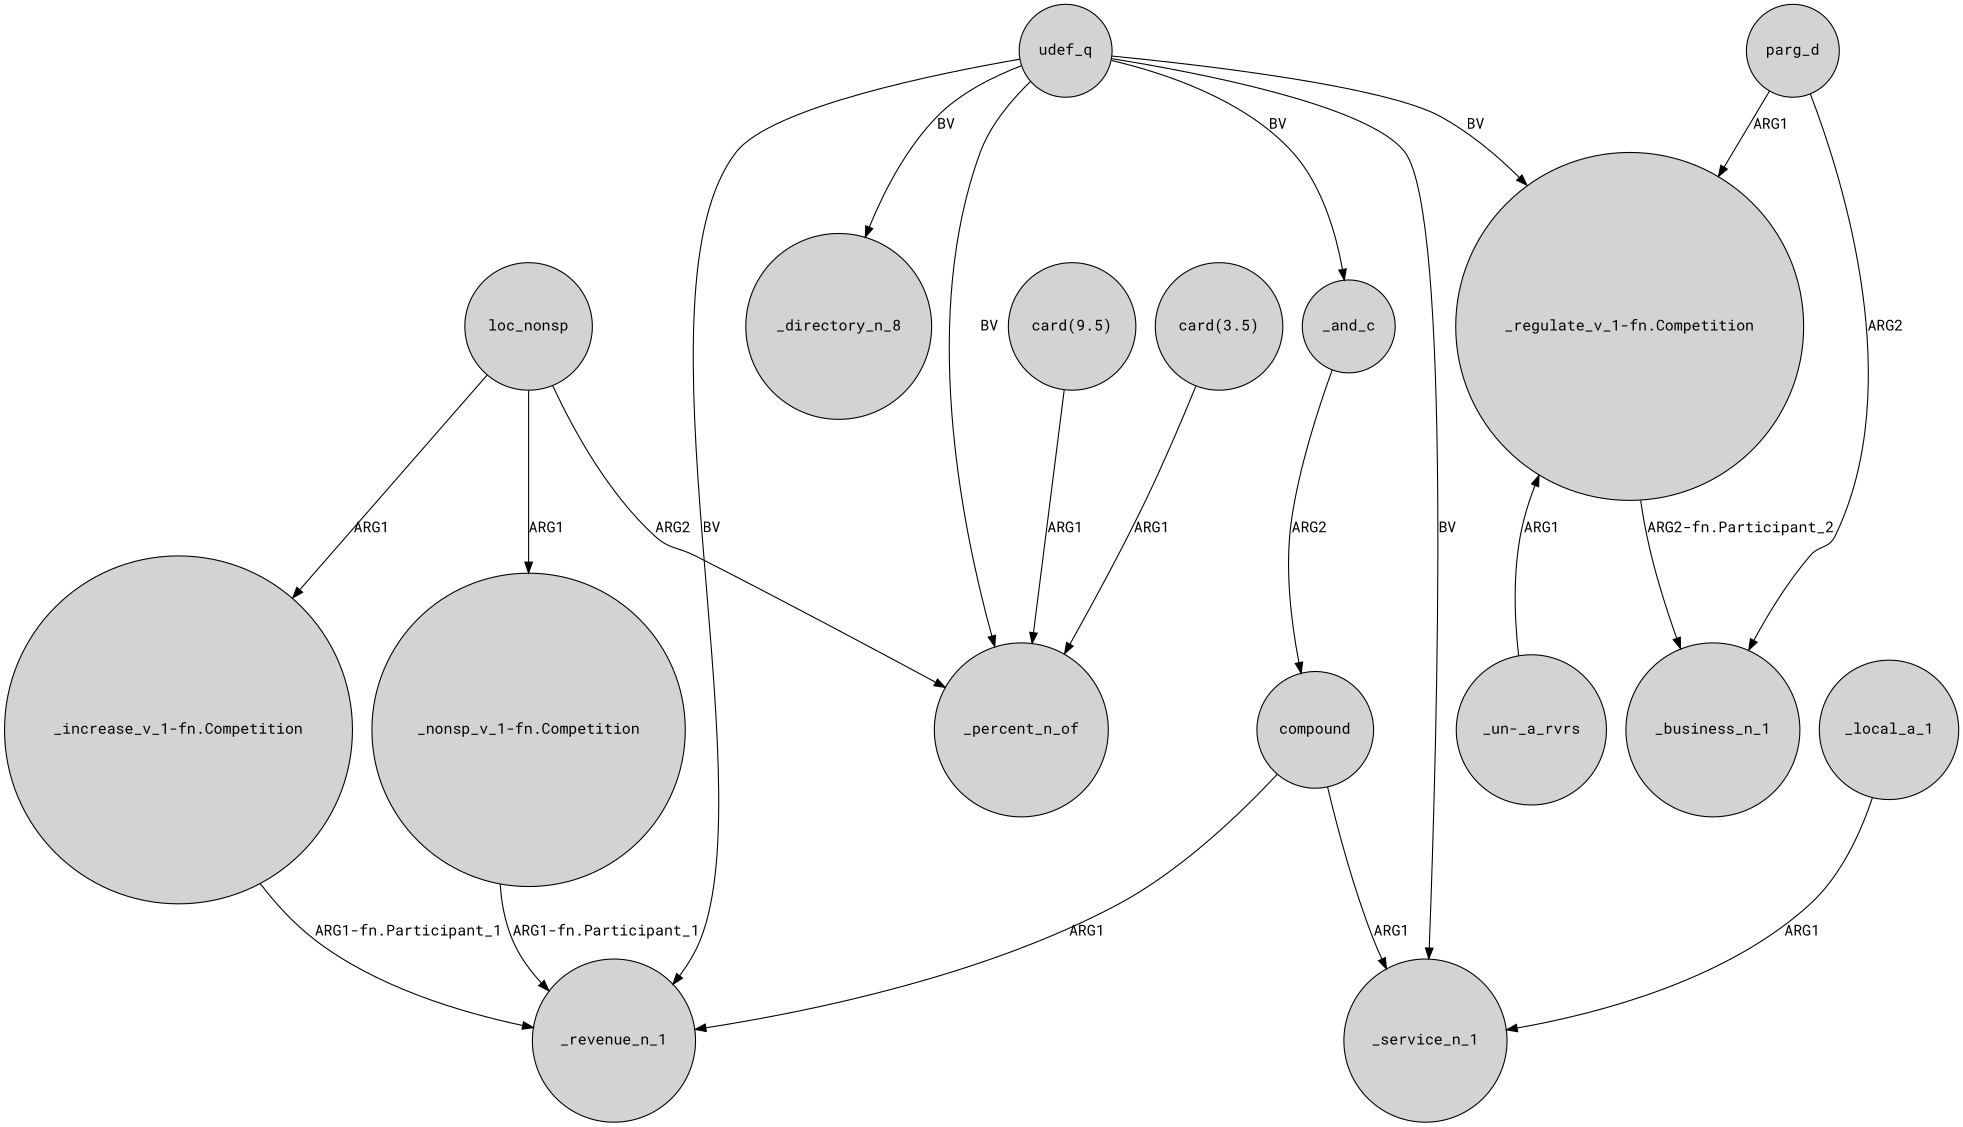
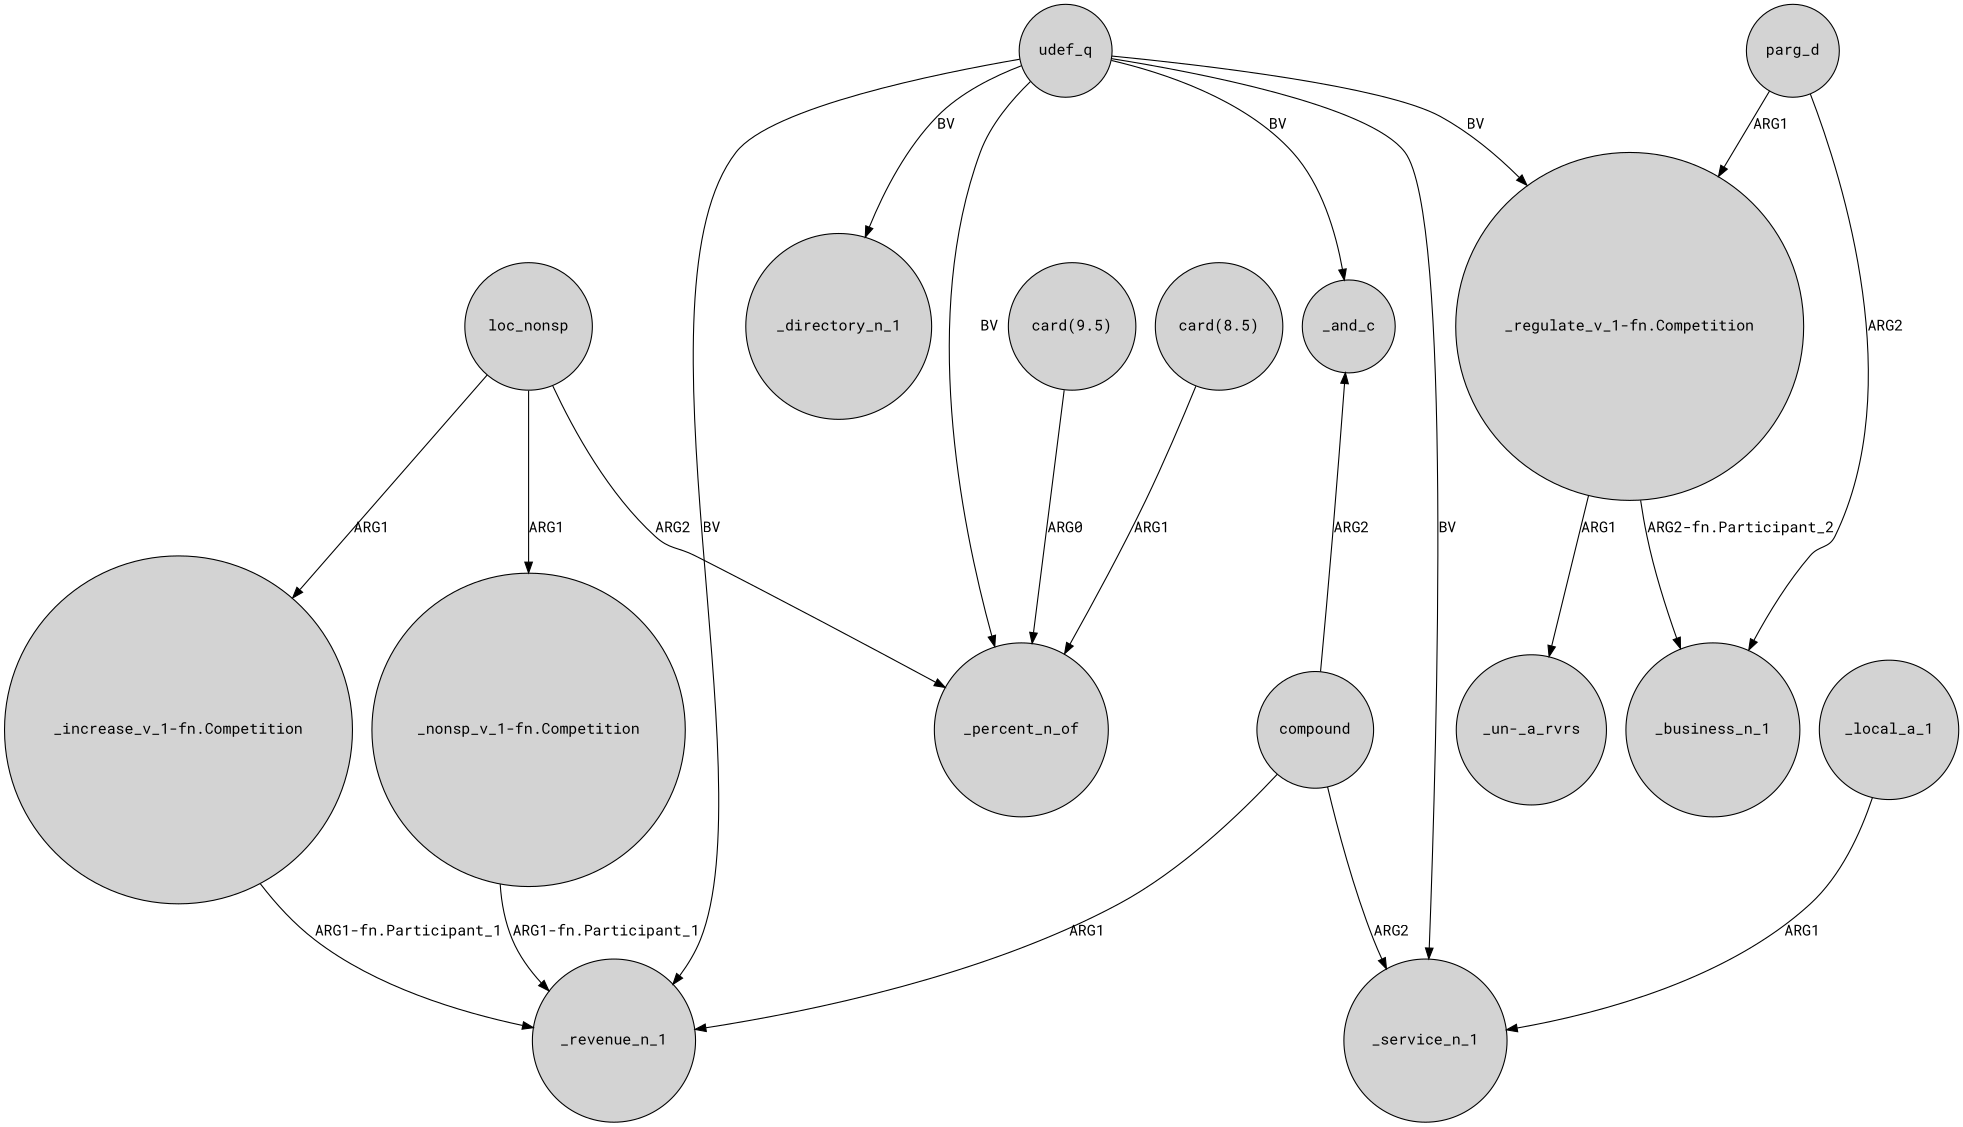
node "_directory_n_8": label "_directory_n_8" -> "_directory_n_1"
node "card(3.5)": label "card(3.5)" -> "card(8.5)"
edge "_and_c" -> "compound": reversed
edge "card(9.5)" -> "_percent_n_of": label "ARG1" -> "ARG0"
edge "_un-_a_rvrs" -> "_regulate_v_1-fn.Competition": reversed
edge "compound" -> "_service_n_1": label "ARG1" -> "ARG2"
